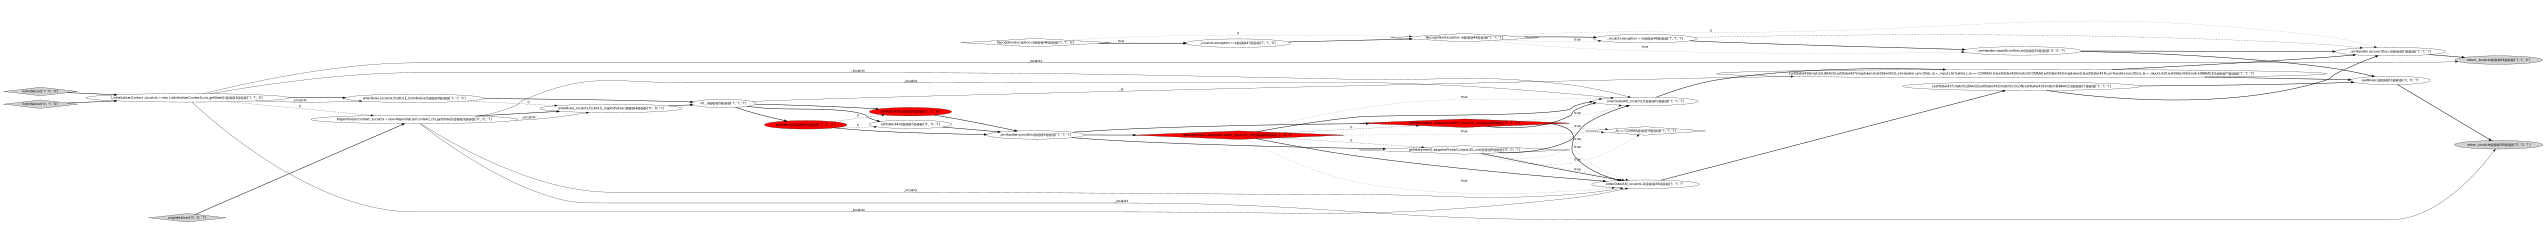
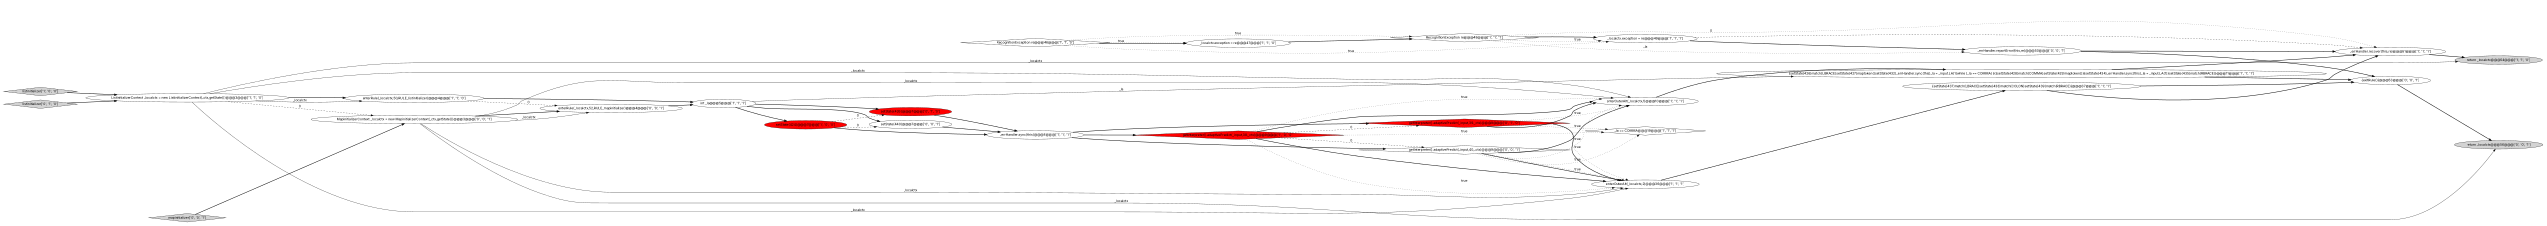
edge "RecognitionException re@@@46@@@['1', '1', '0']" -> "RecognitionException re@@@48@@@['1', '1', '1']": label "0" -> "true"
edge "RecognitionException re@@@48@@@['1', '1', '1']" -> "_errHandler.reportError(this,re)@@@50@@@['0', '0', '1']": label "true" -> "_la"
edge "RecognitionException re@@@46@@@['1', '1', '0']" -> "_localctx.exception = re@@@49@@@['1', '1', '1']": added, label "true"
